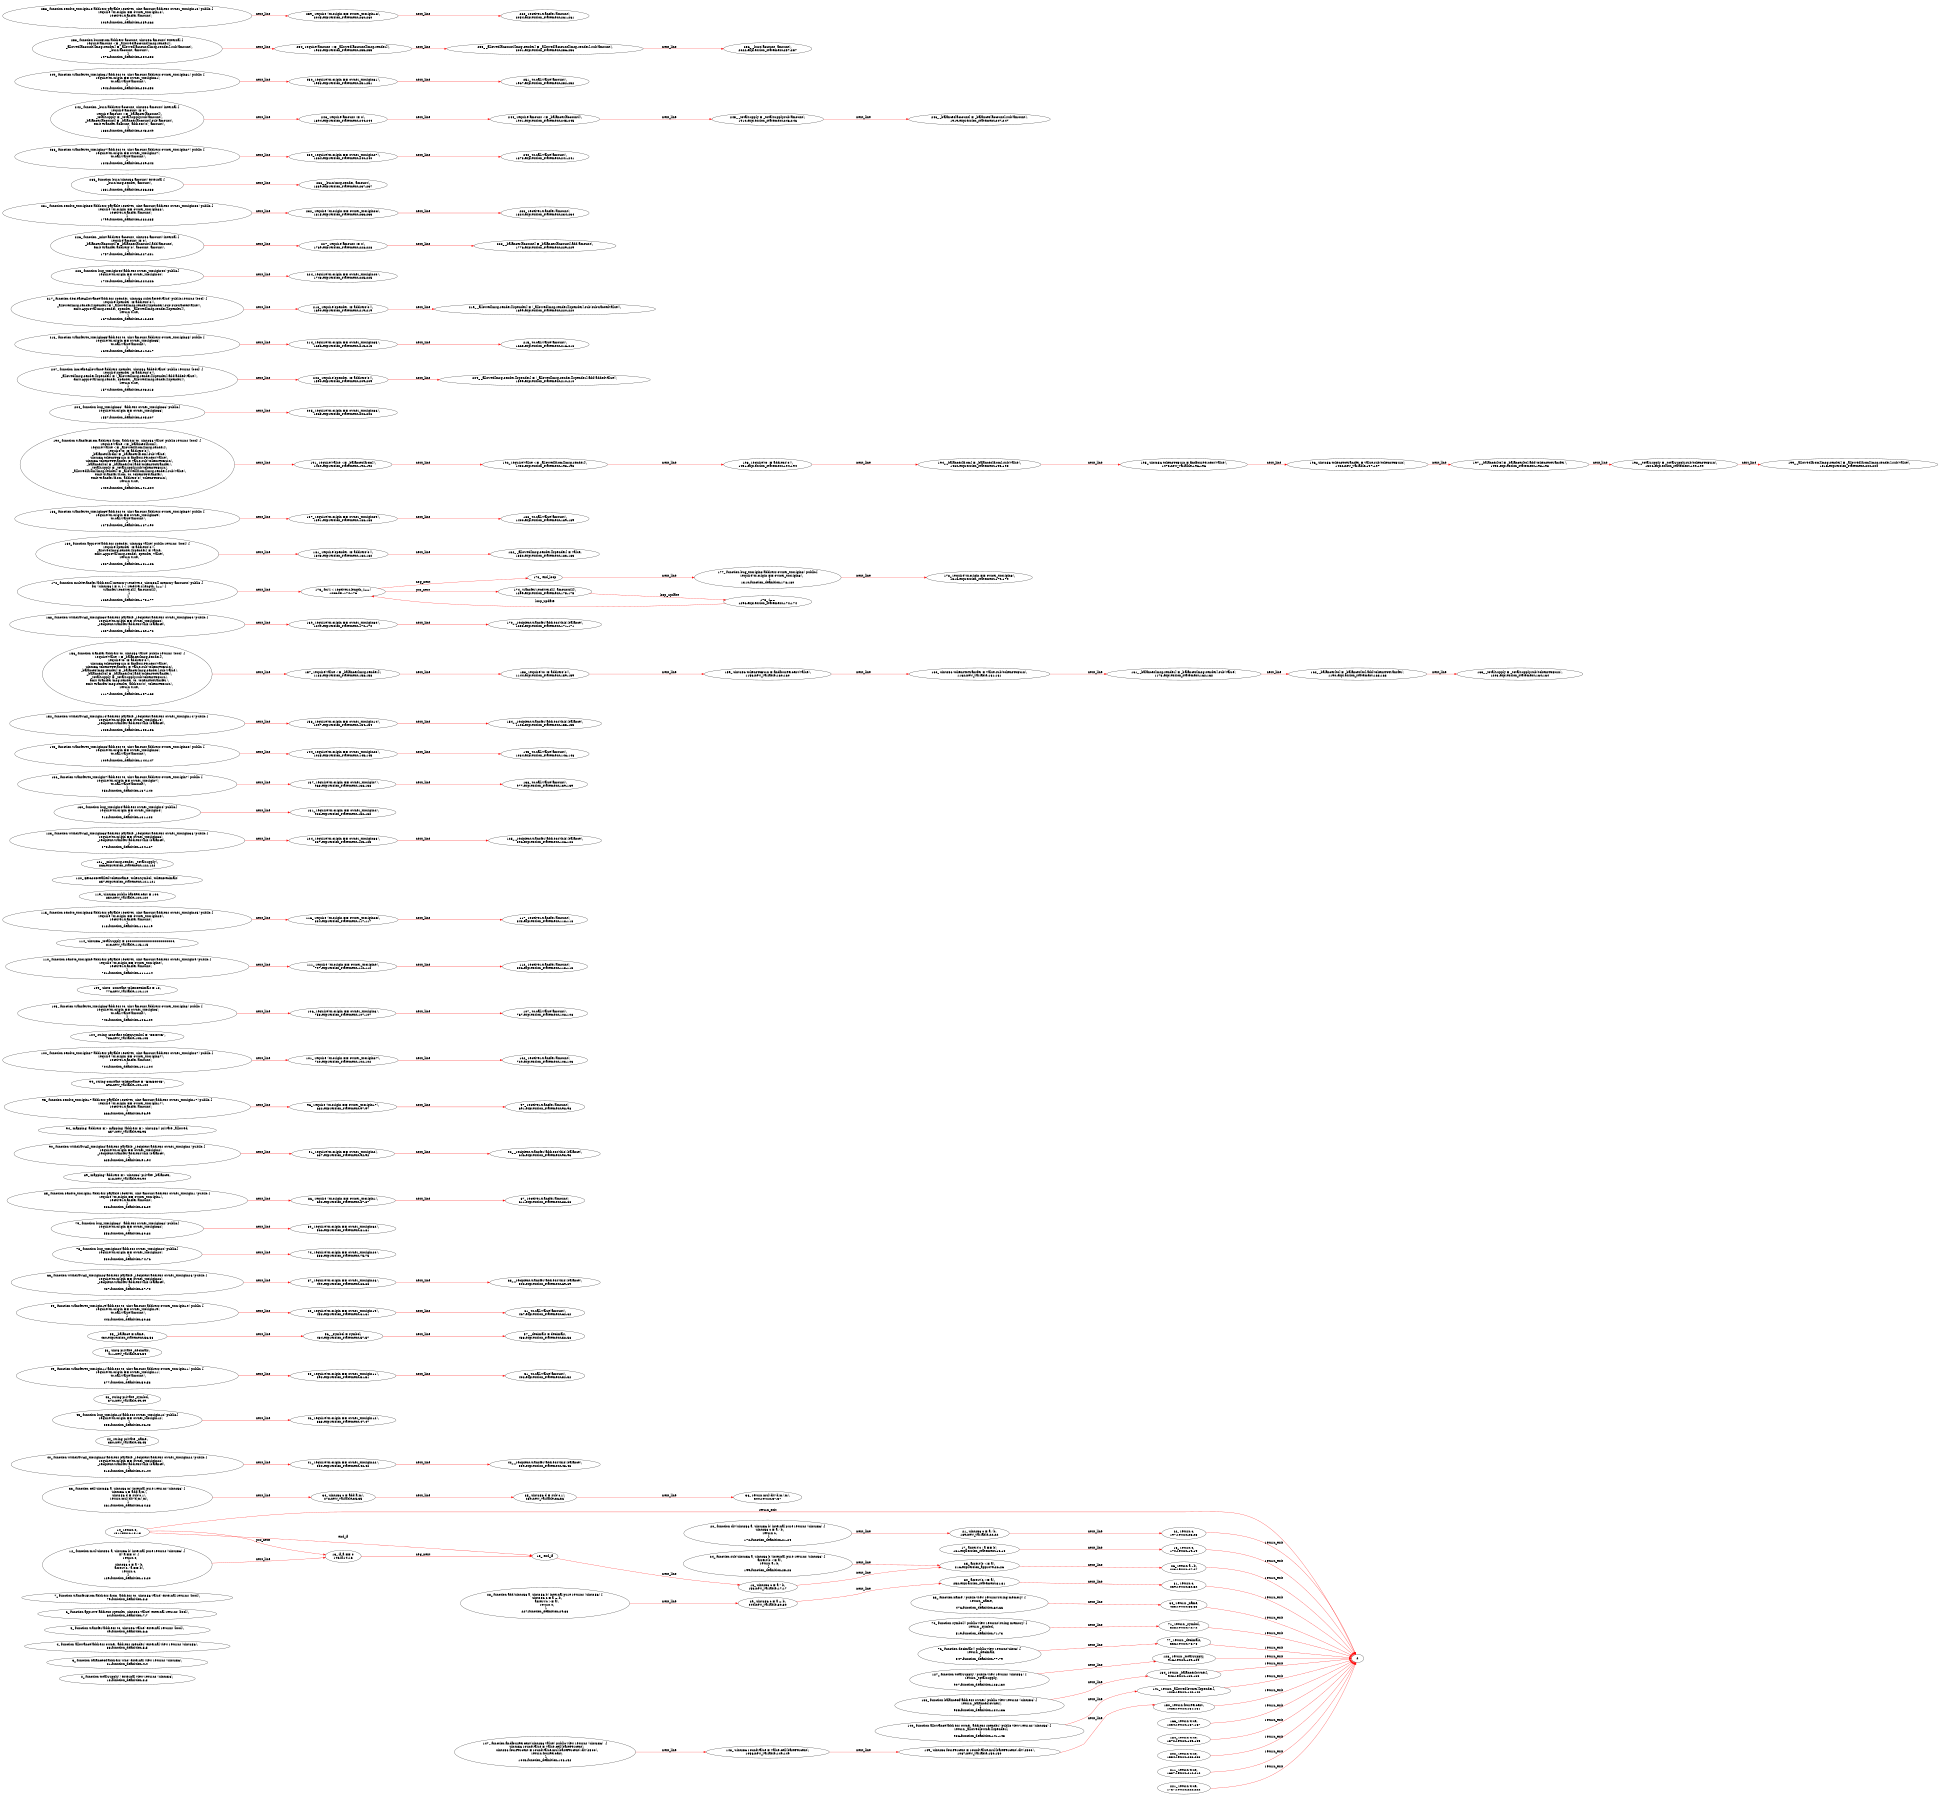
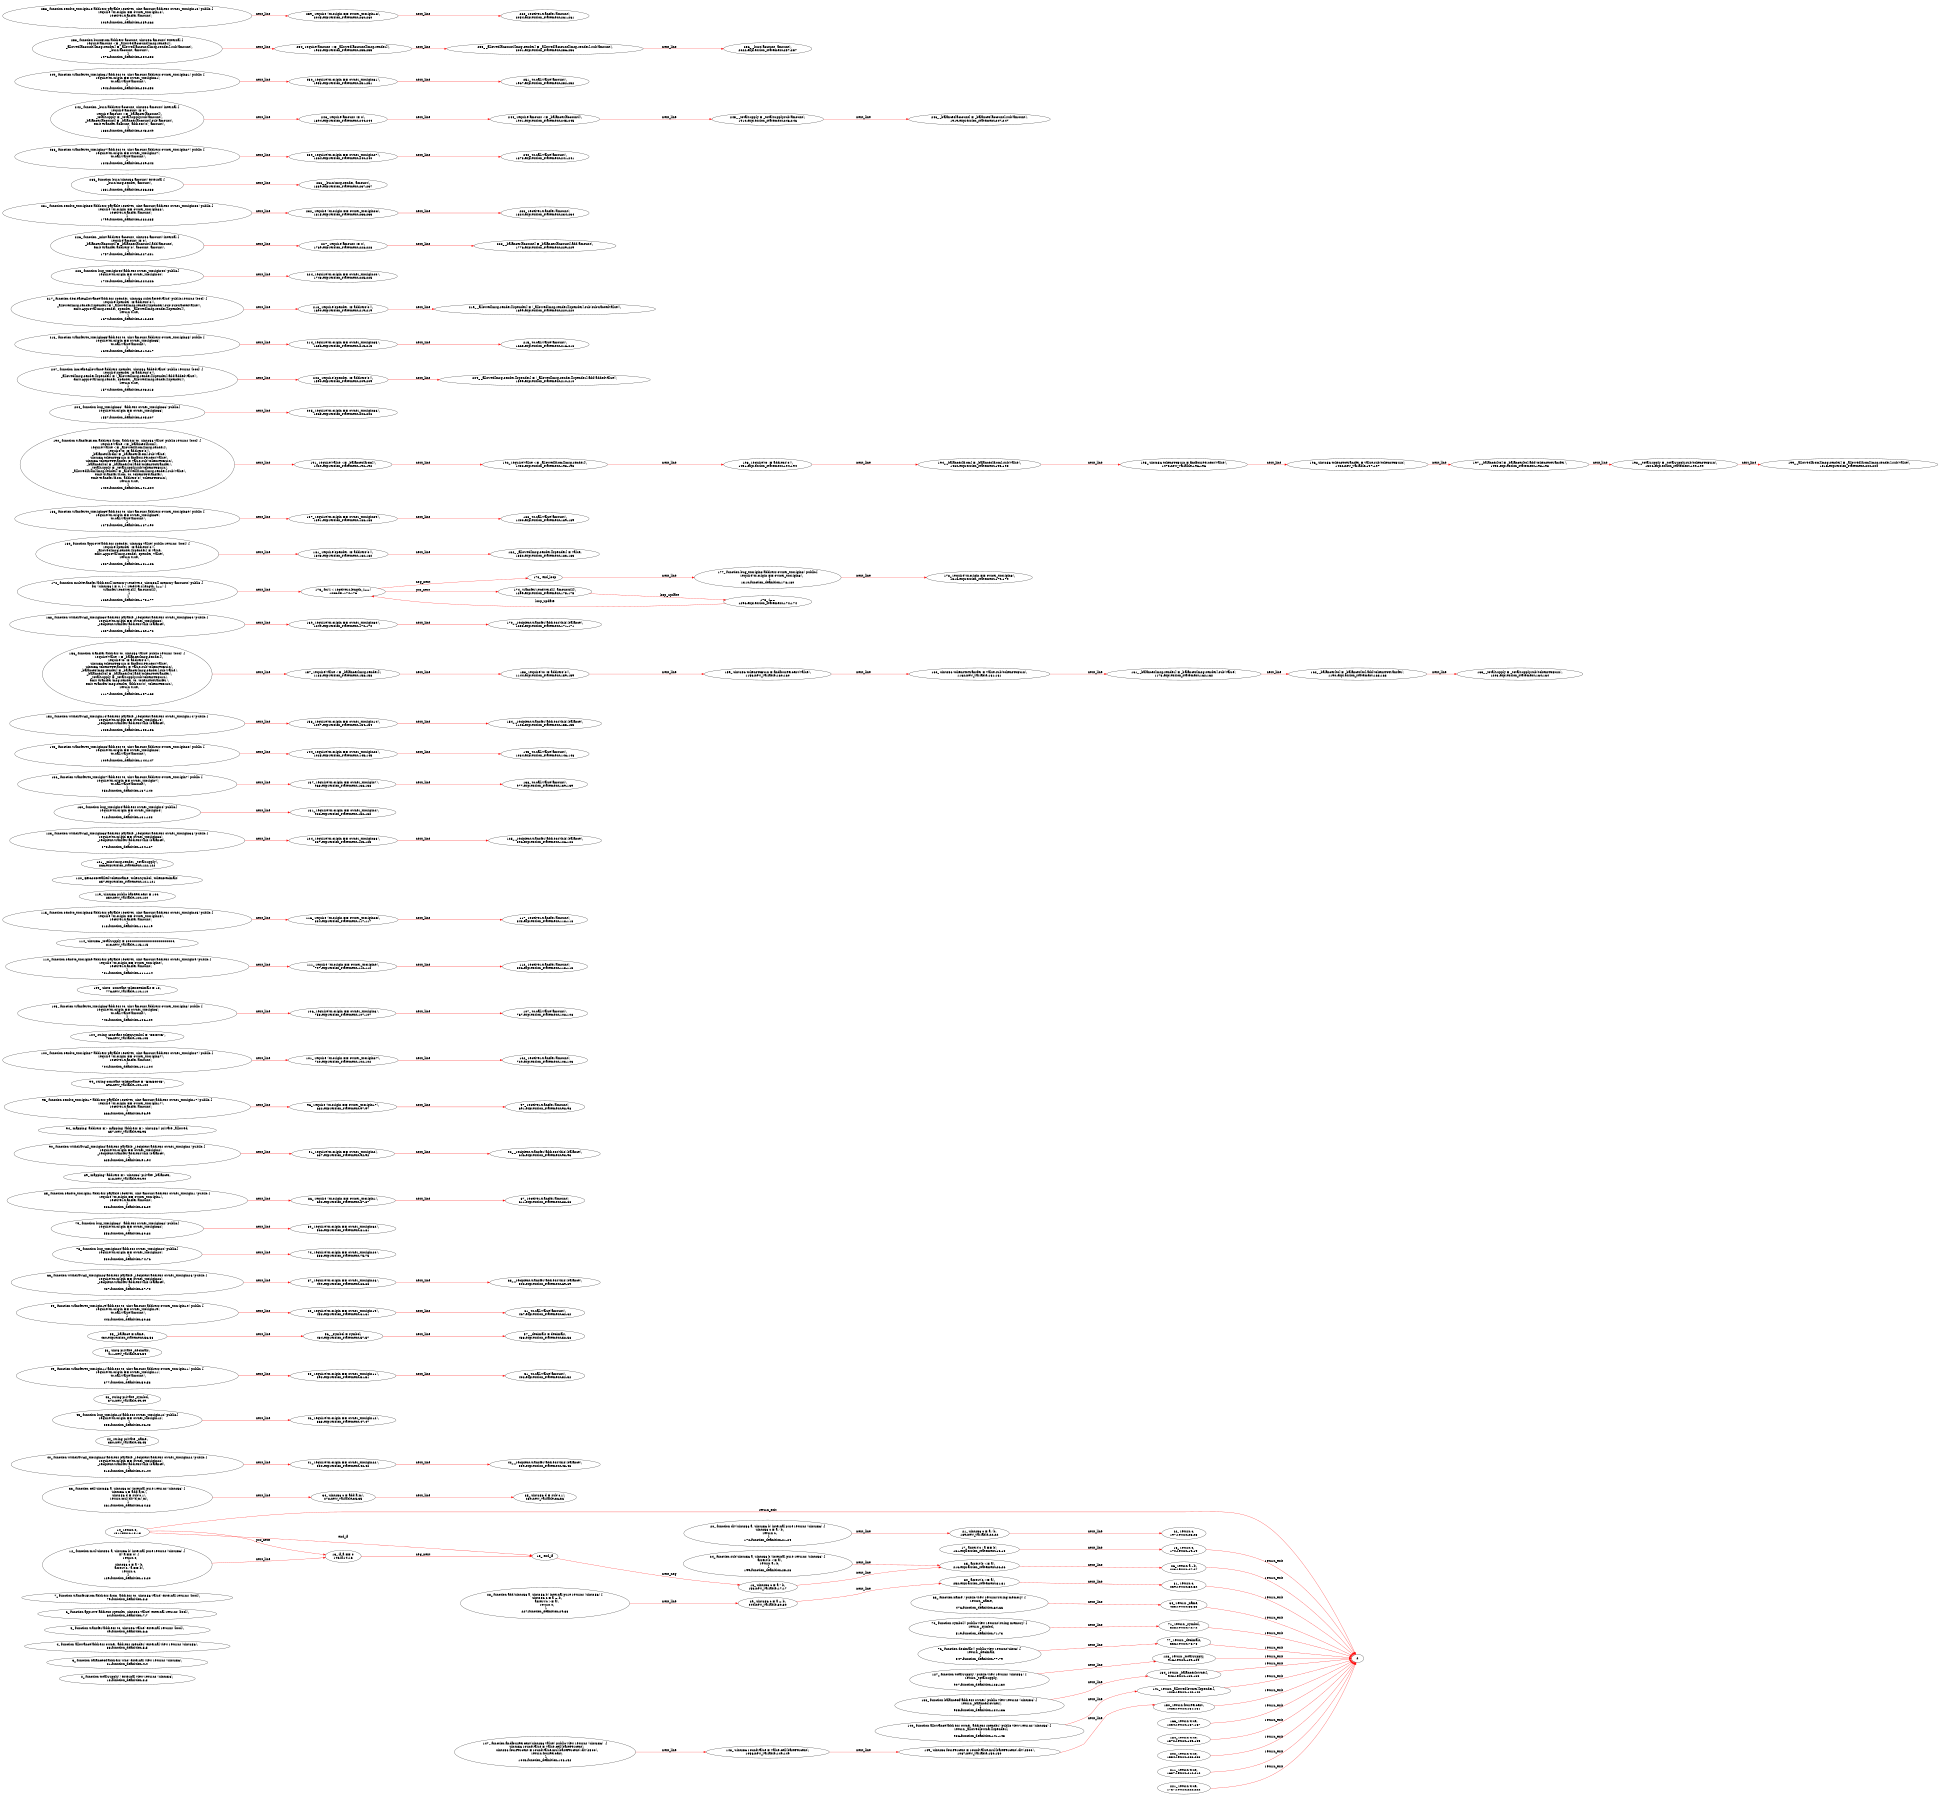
node "36_ return mul(div(d,m),m); 300-return-37-37": removed
node "25_ assert(b <= a); 216-expression_approve-26-26": label "25_ assert(b <= a); 216-expression_approve-26-26" -> "25_ assert(b <= a); 216-expression_statement-26-26"
edge "22_ return c; 197-return-23-23" -> "2": removed, label "return_exit"
edge "13_ end_if" -> "16_ uint256 c = a * b; 153-new_variable-17-17": label "next_line" -> "next_neg"
